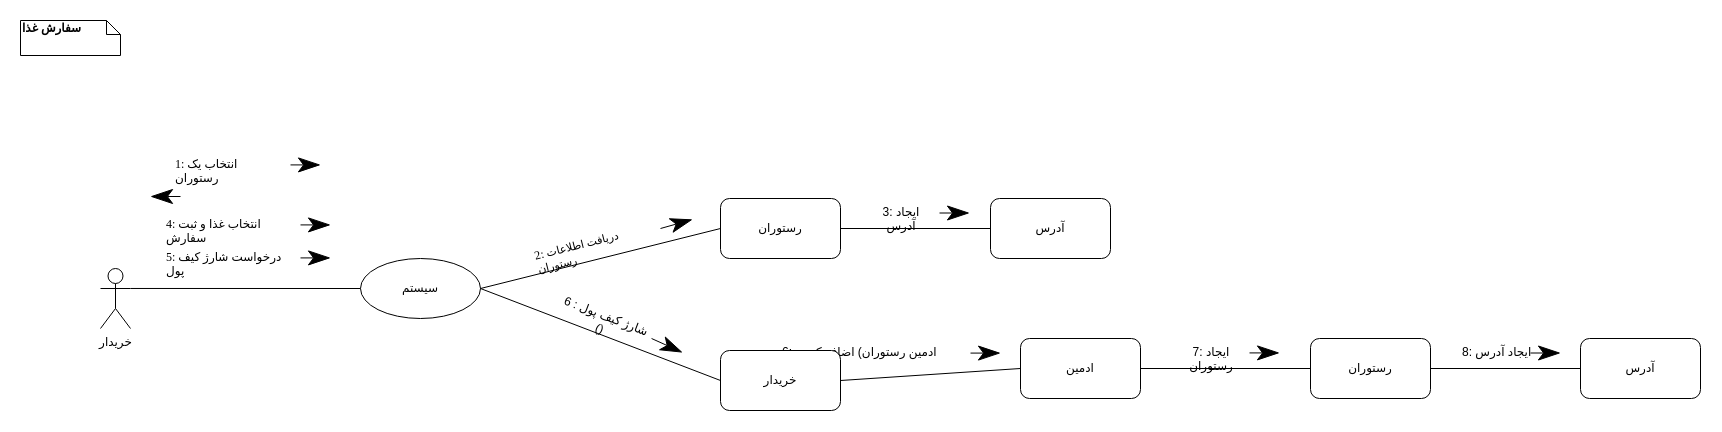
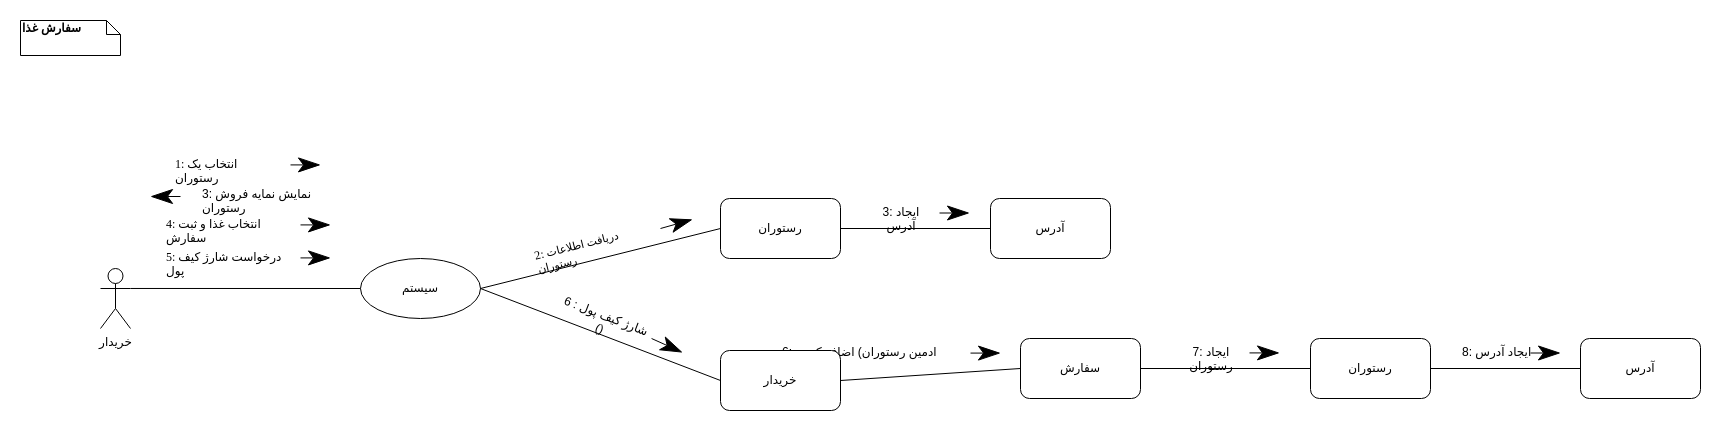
node "3: نمایش نمایه فروش رستوران": added
node "ادمین": label "ادمین" -> "سفارش"
